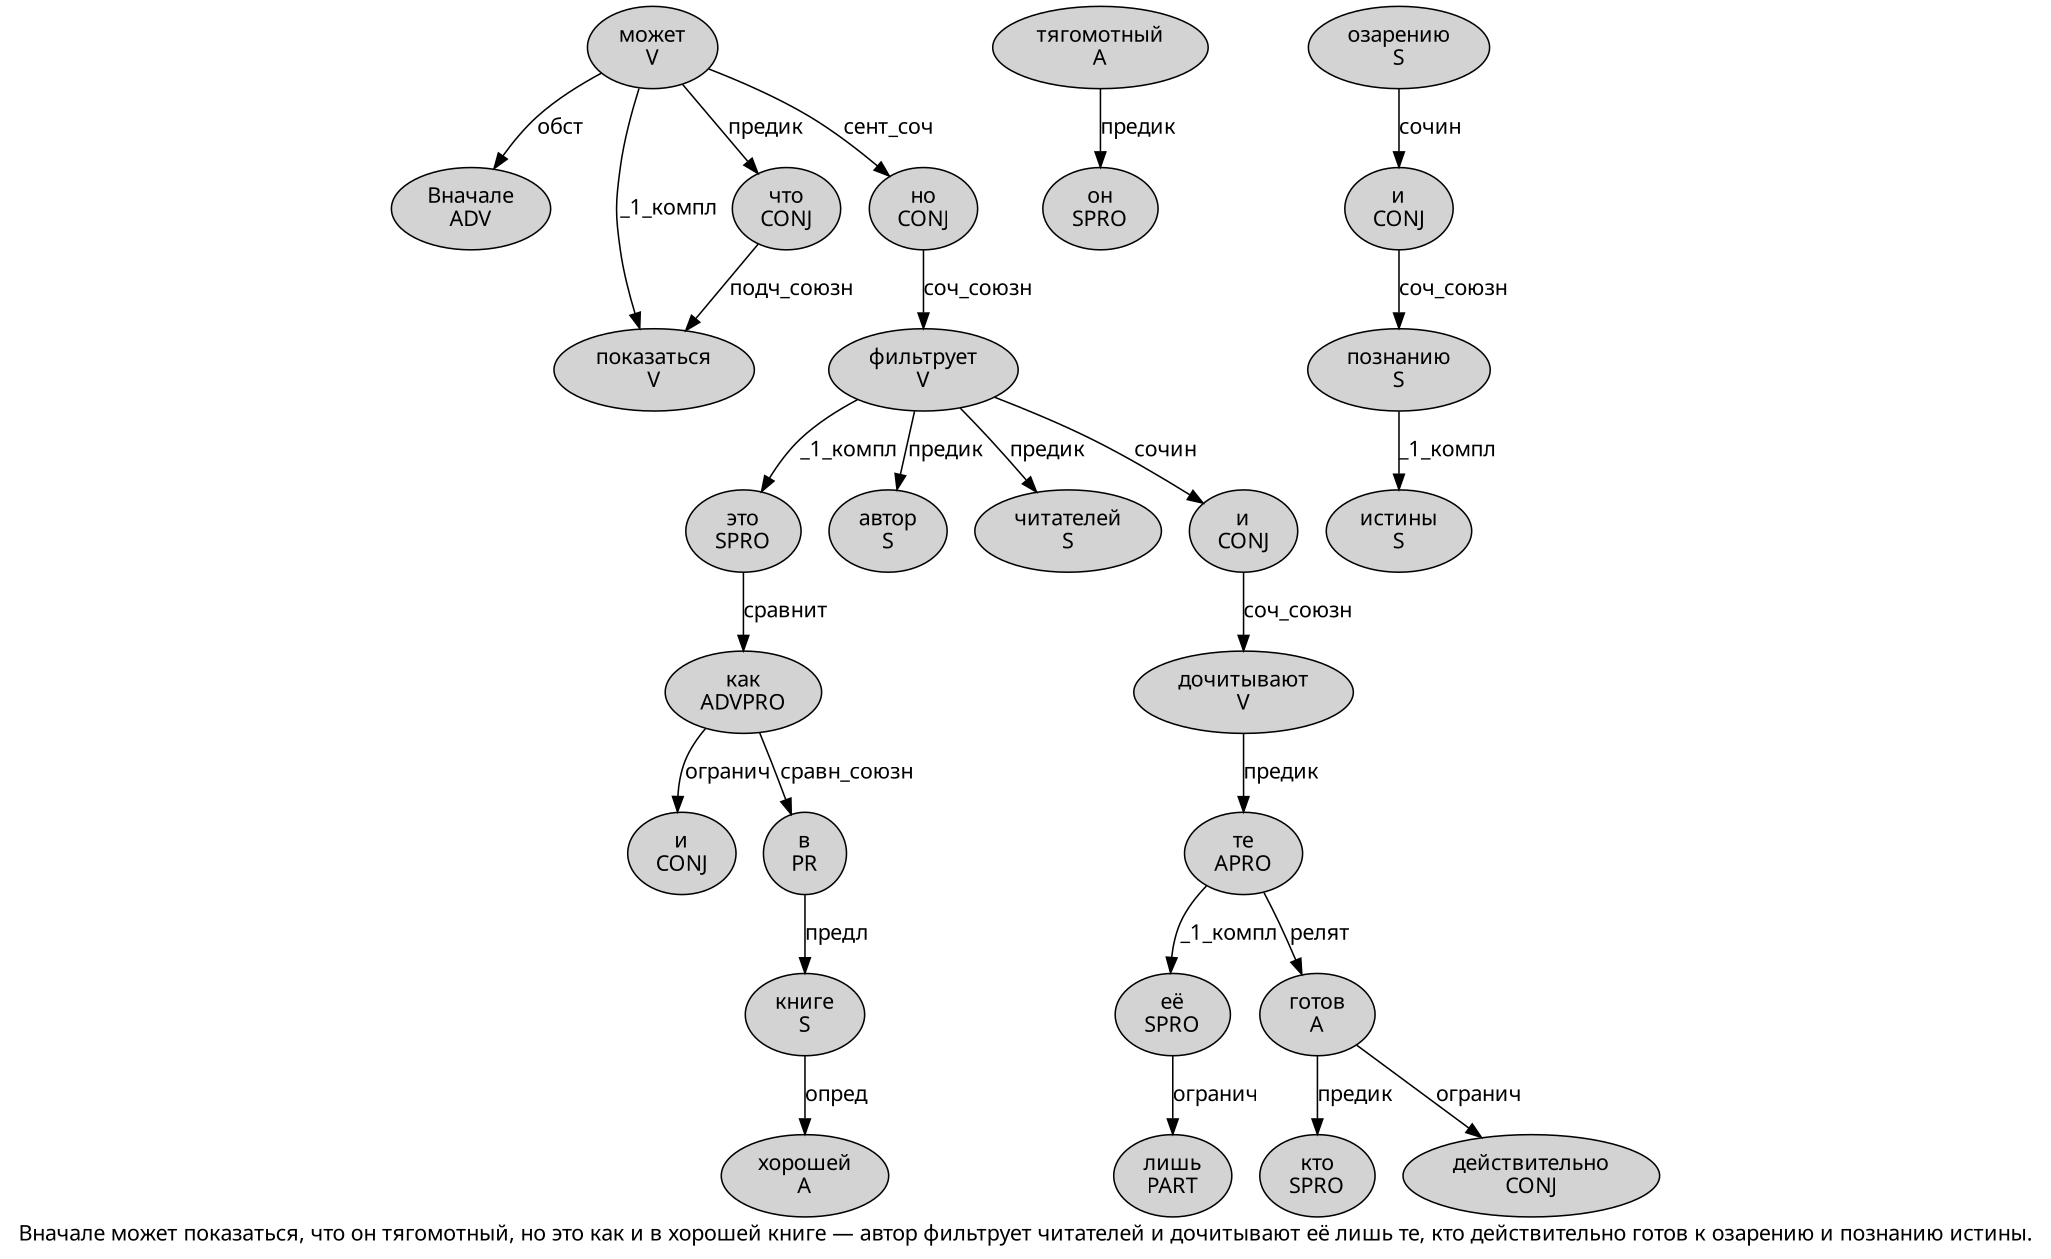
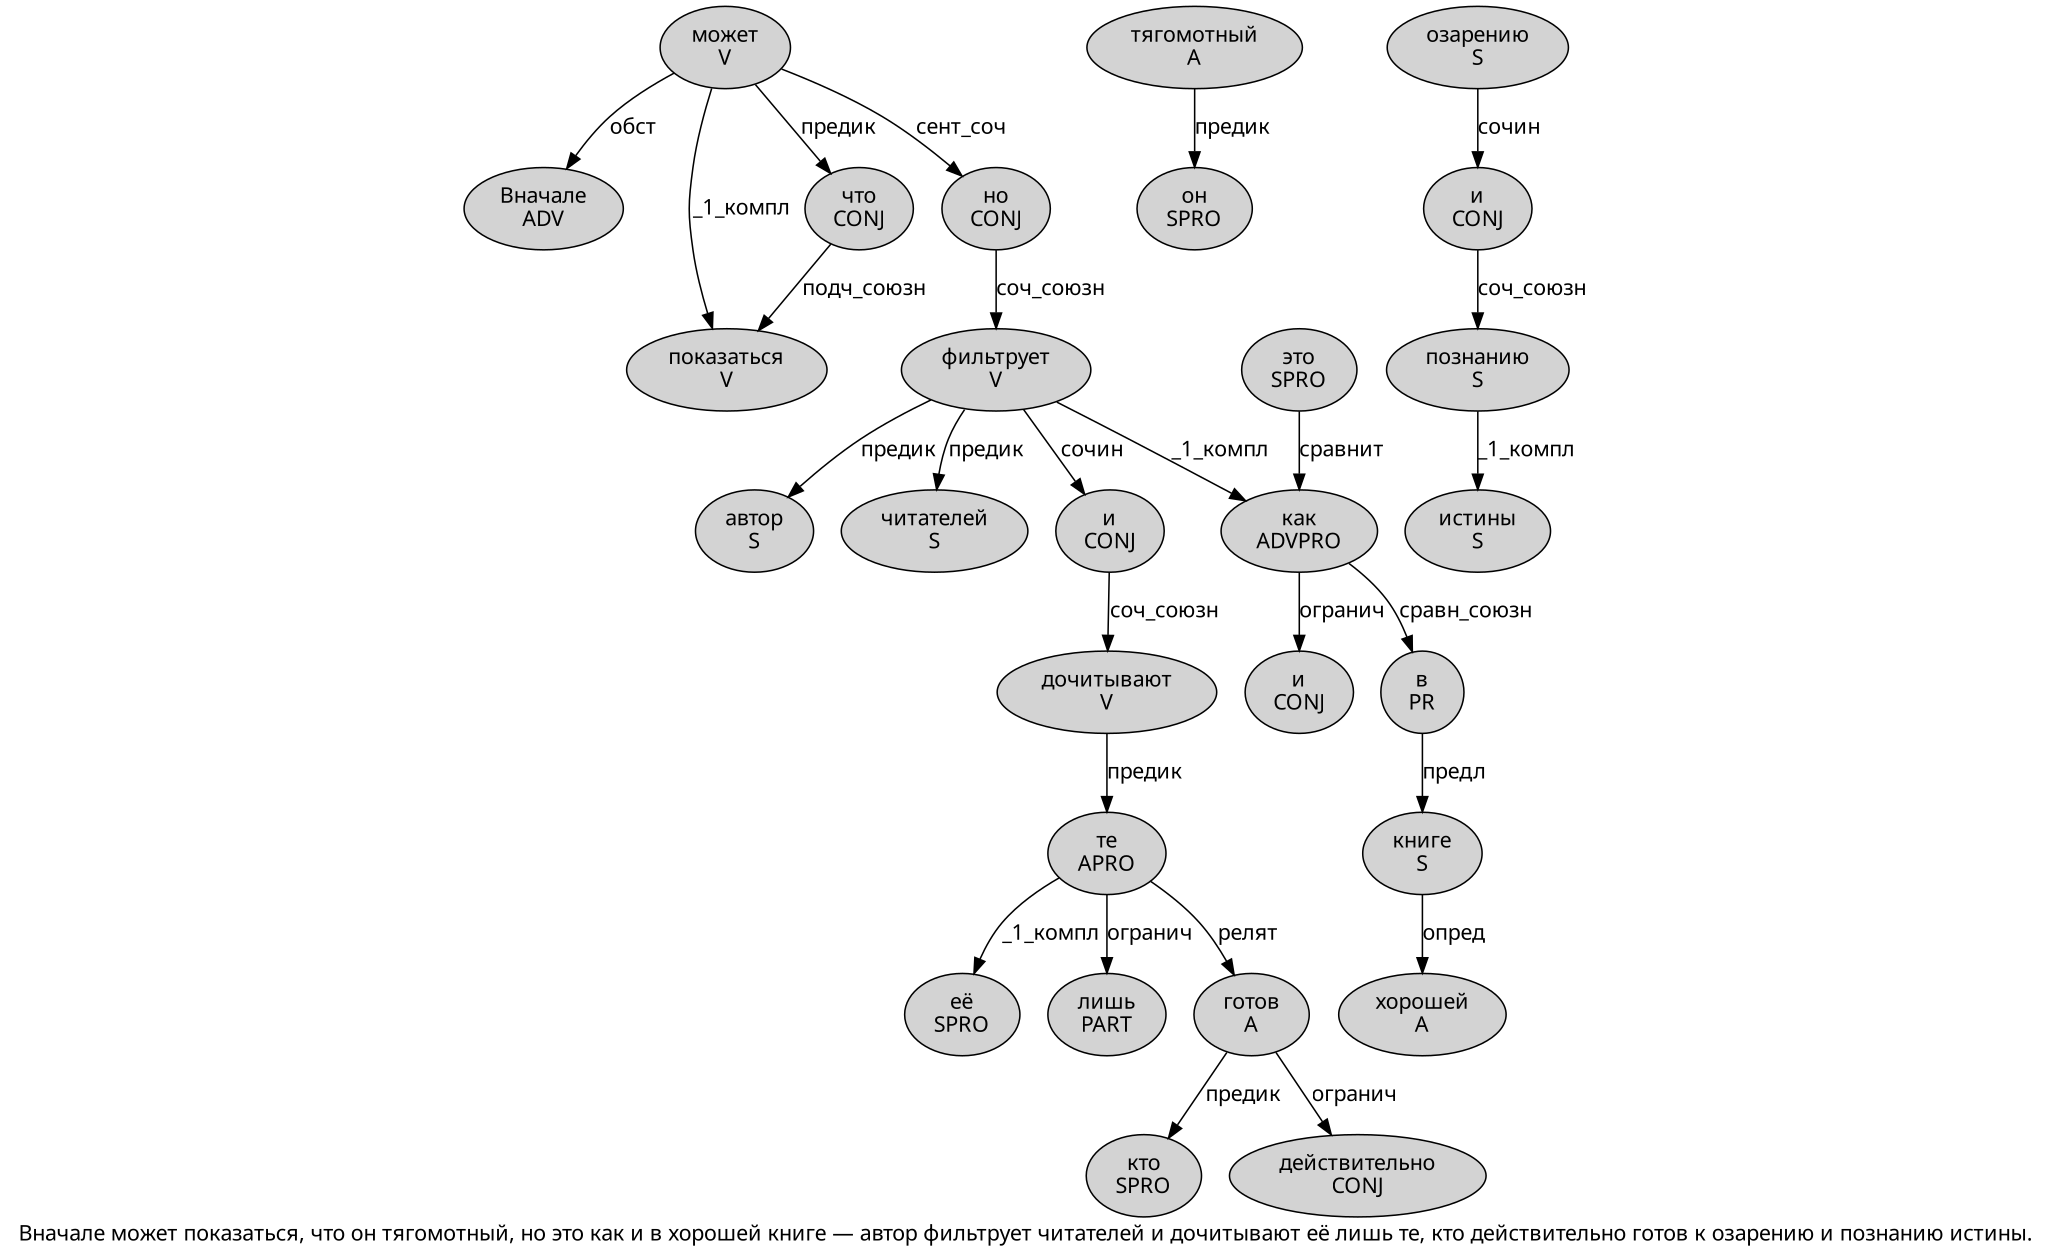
edge "фильтрует V" -> "это SPRO": now "фильтрует V" -> "как ADVPRO"
edge "её SPRO" -> "лишь PART": now "те APRO" -> "лишь PART"
